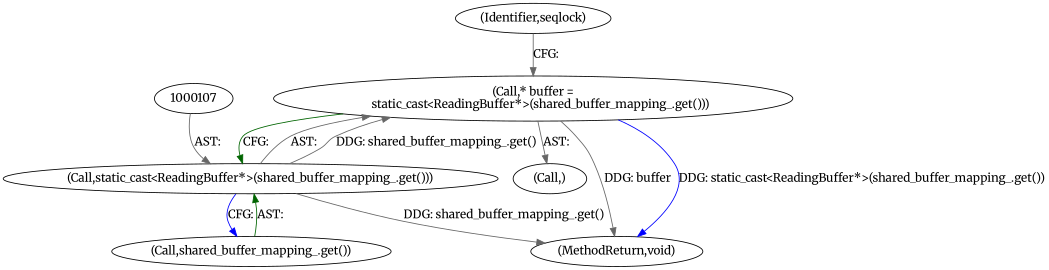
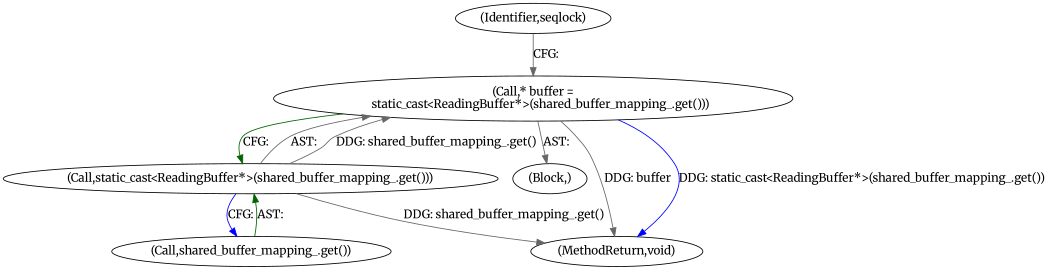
node "1000107": removed
node "(Call,)": label "(Call,)" -> "(Block,)"
